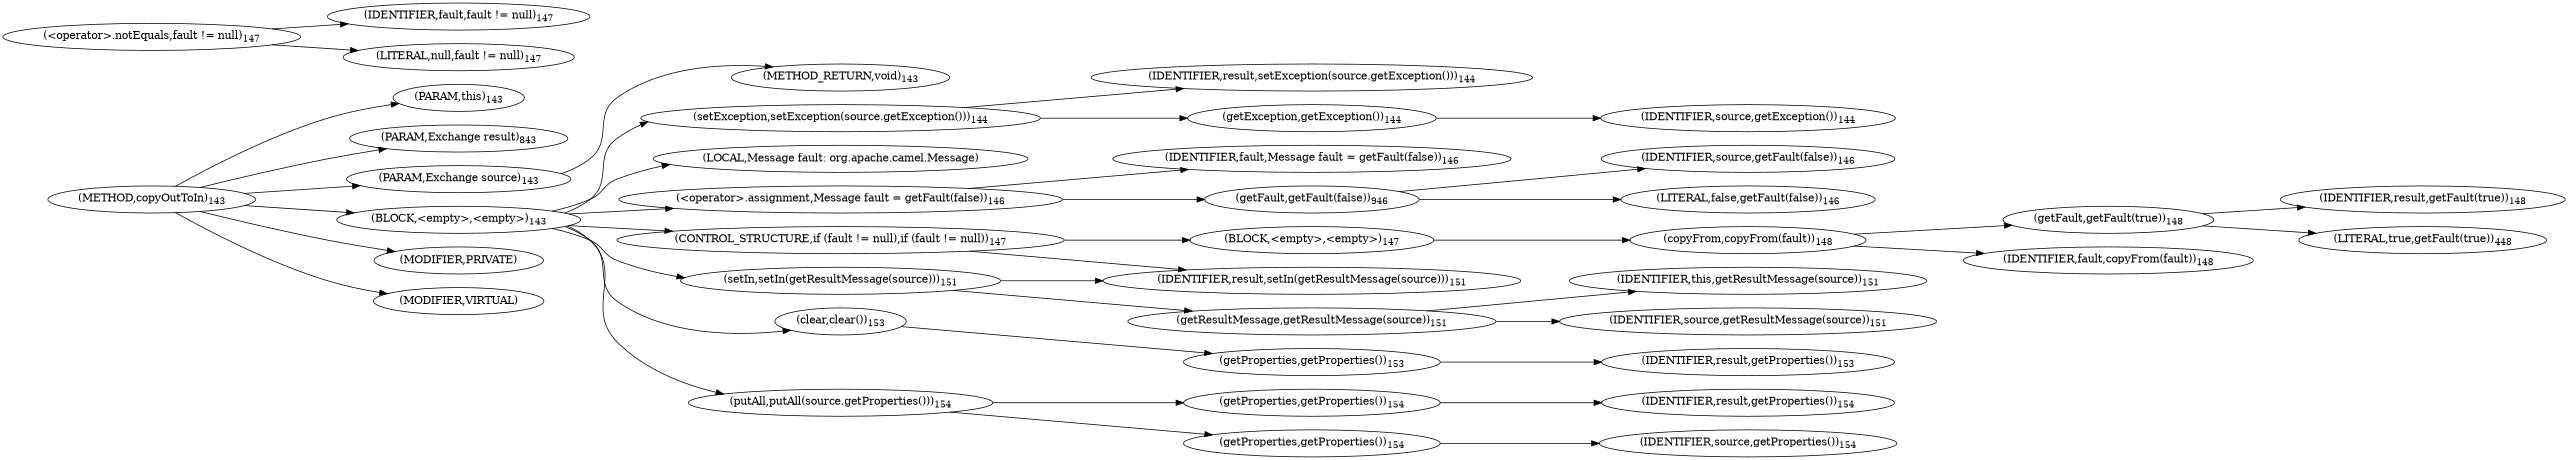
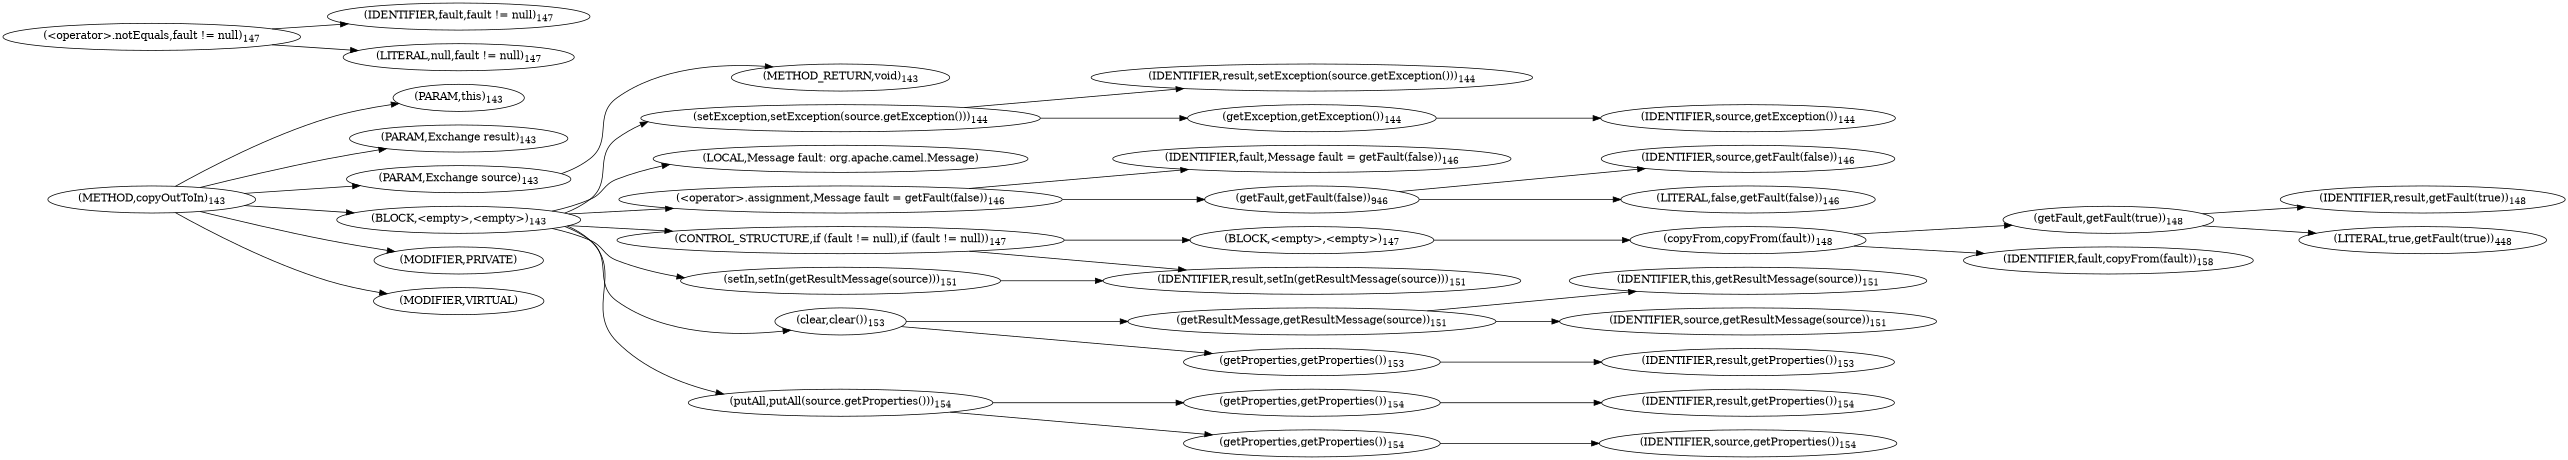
node "(PARAM,Exchange result)": text "843" -> "143"
node "(IDENTIFIER,fault,copyFrom(fault))": text "148" -> "158"
edge "(setIn,setIn(getResultMessage(source)))" -> "(getResultMessage,getResultMessage(source))": now "(clear,clear())" -> "(getResultMessage,getResultMessage(source))"
